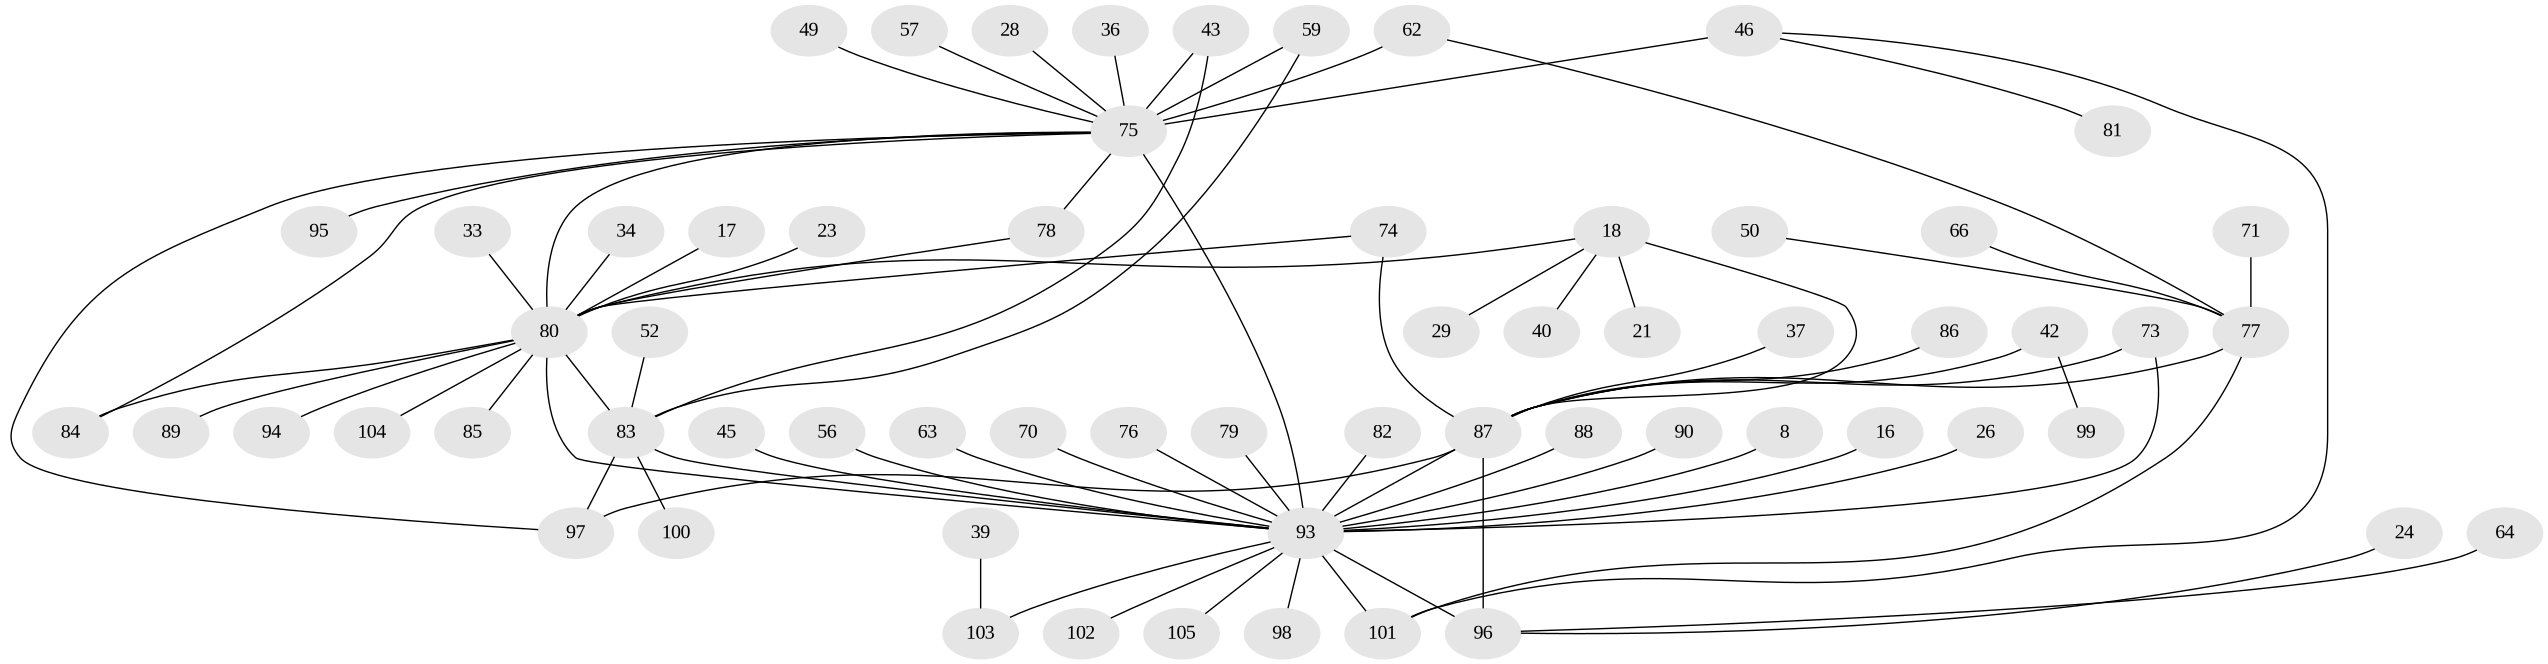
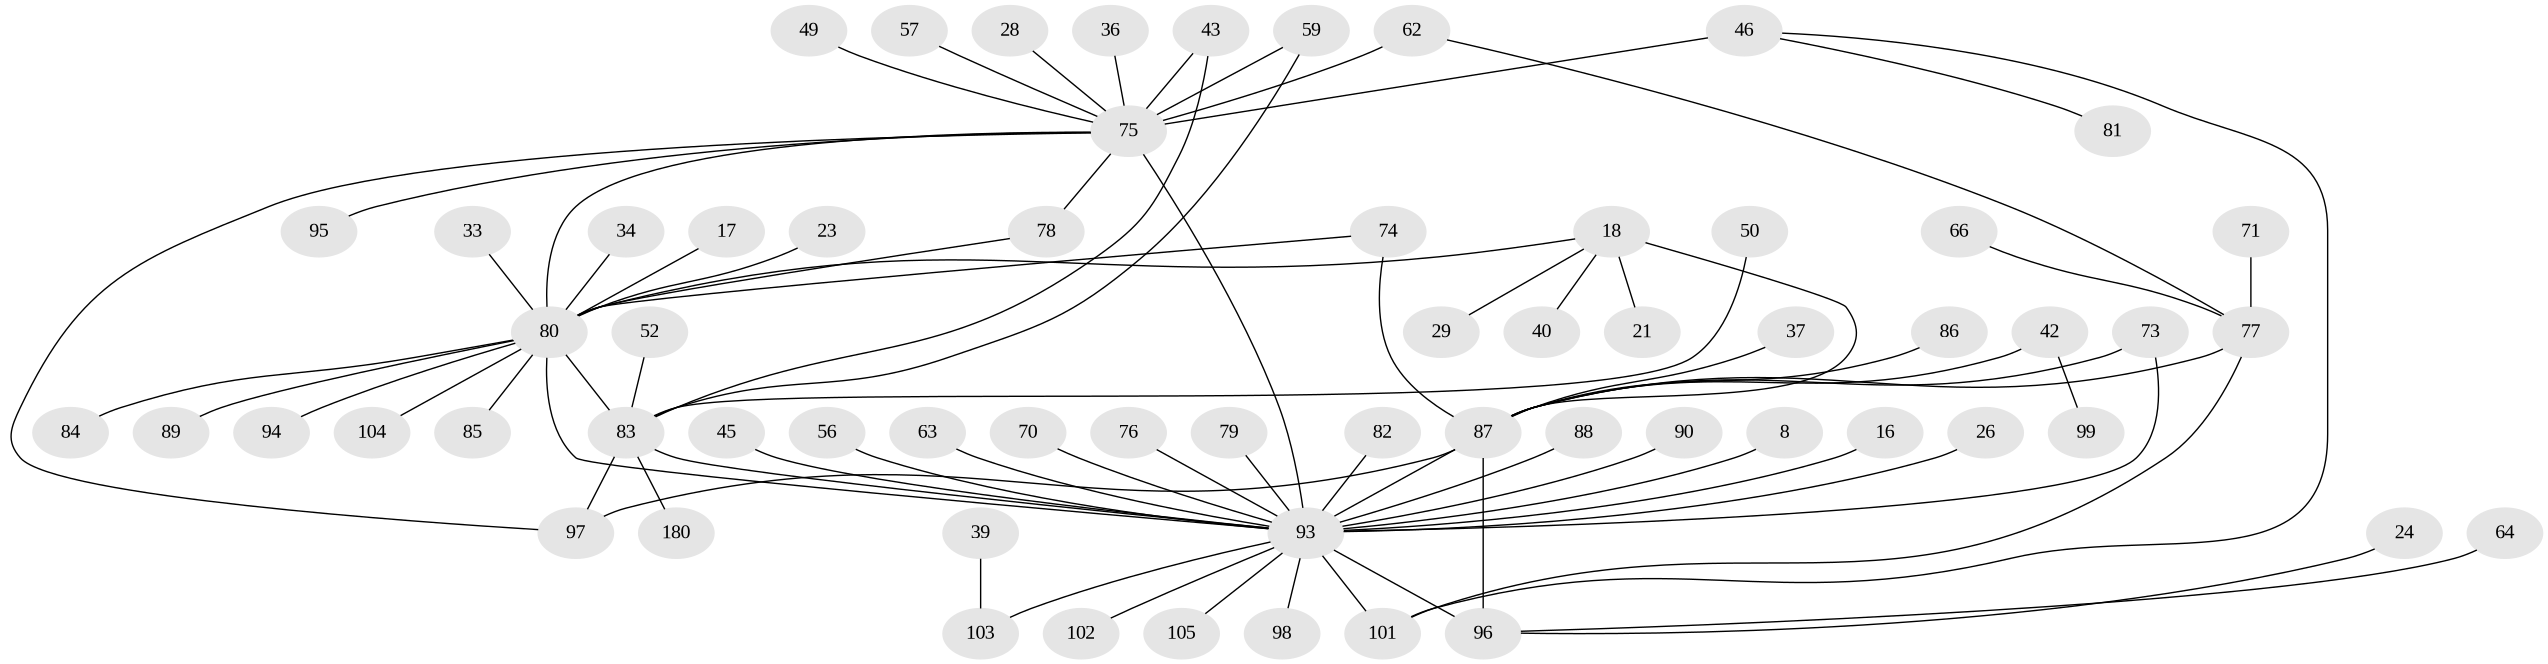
edge "75" -- "84": removed
edge "50" -- "77": now "50" -- "83"
node "100": label "100" -> "180"
